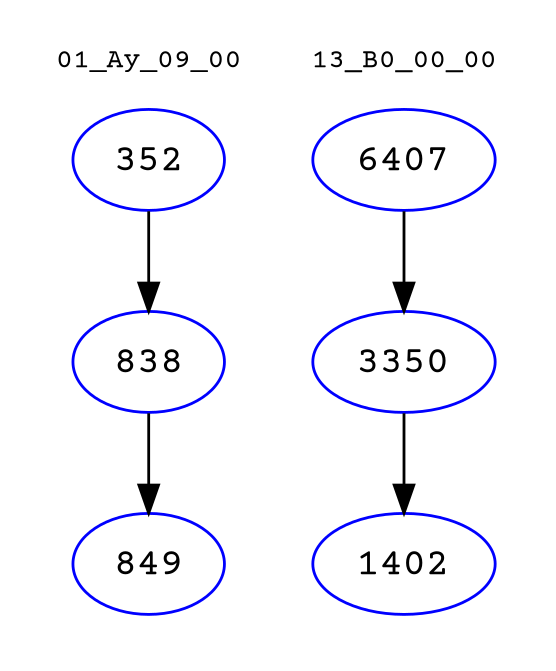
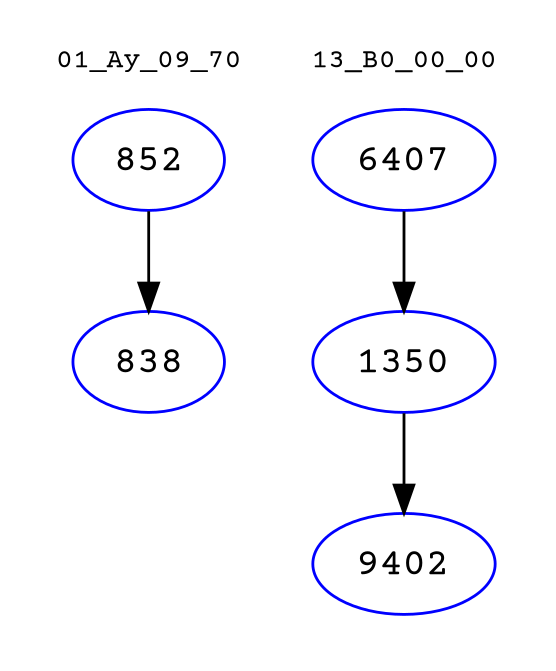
cluster "01_Ay_09_00": label "01_Ay_09_00" -> "01_Ay_09_70"
node "352": label "352" -> "852"
node "3350": label "3350" -> "1350"
node "849": removed
node "1402": label "1402" -> "9402"
